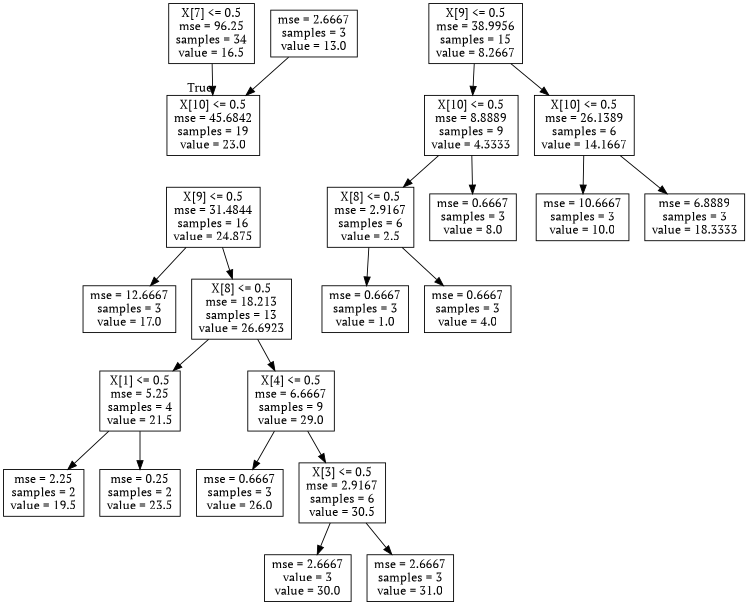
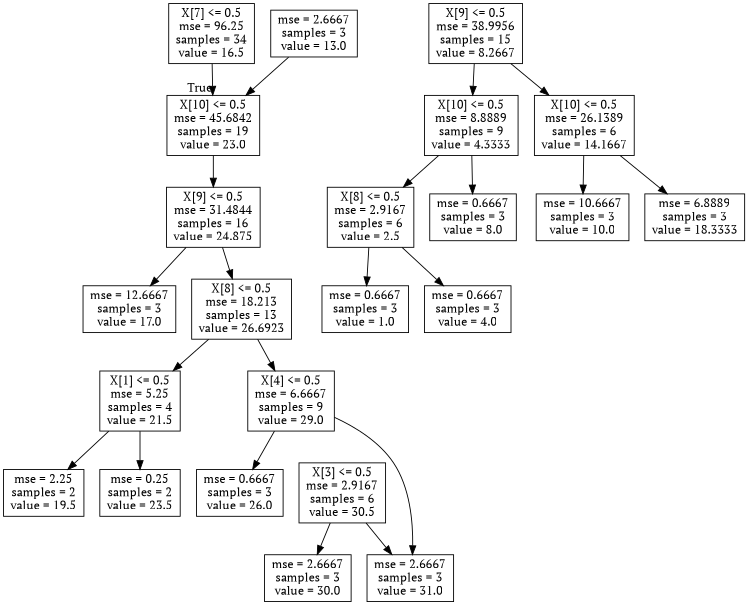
edge "X[10] <= 0.5 mse = 45.6842 samples = 19 value = 23.0" -> "X[9] <= 0.5 mse = 31.4844 samples = 16 value = 24.875": added
edge "X[4] <= 0.5 mse = 6.6667 samples = 9 value = 29.0" -> "X[3] <= 0.5 mse = 2.9167 samples = 6 value = 30.5": now "X[4] <= 0.5 mse = 6.6667 samples = 9 value = 29.0" -> "mse = 2.6667 samples = 3 value = 31.0"
node "mse = 2.6667 value = 3 value = 30.0": label "mse = 2.6667 value = 3 value = 30.0" -> "mse = 2.6667 samples = 3 value = 30.0"
